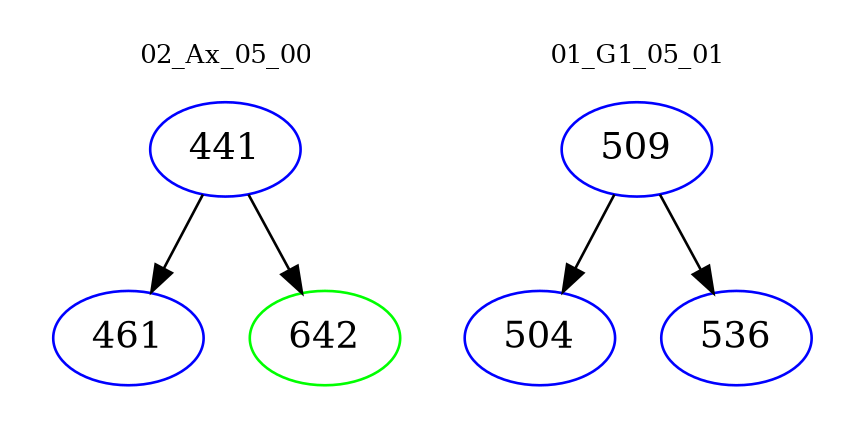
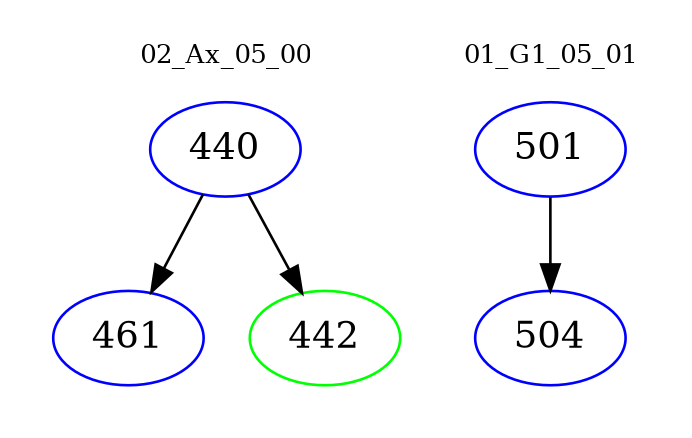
node "441": label "441" -> "440"
node "509": label "509" -> "501"
node "642": label "642" -> "442"
node "536": removed
